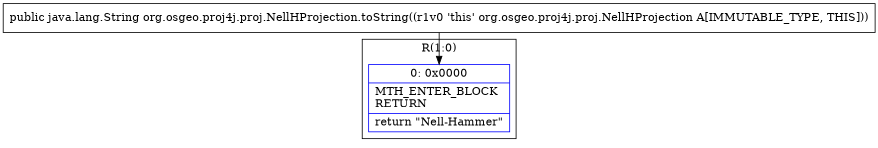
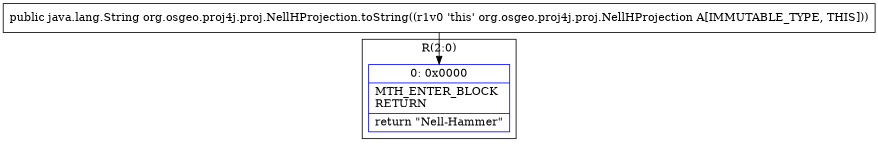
cluster "R(1:0)": label "R(1:0)" -> "R(2:0)"
